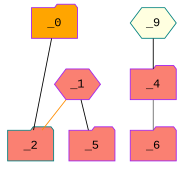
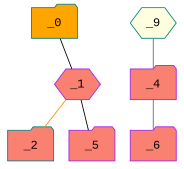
node "_0": color purple -> teal
edge "_9" -- "_4": color black -> gray40
edge "_0" -- "_2": now "_0" -- "_1"
